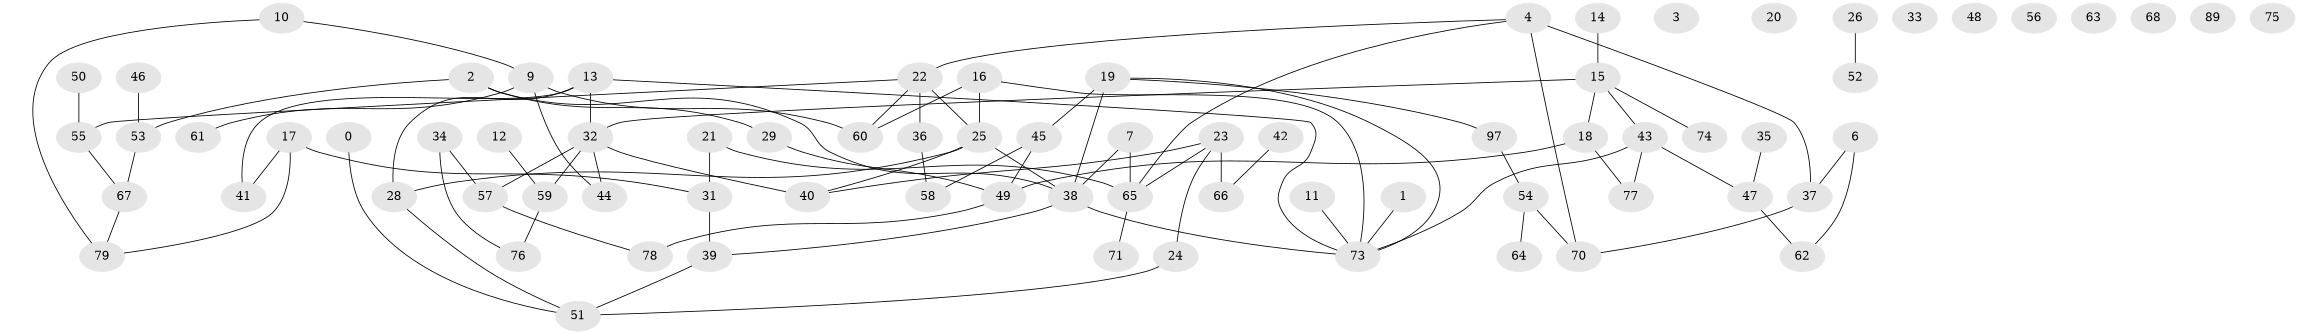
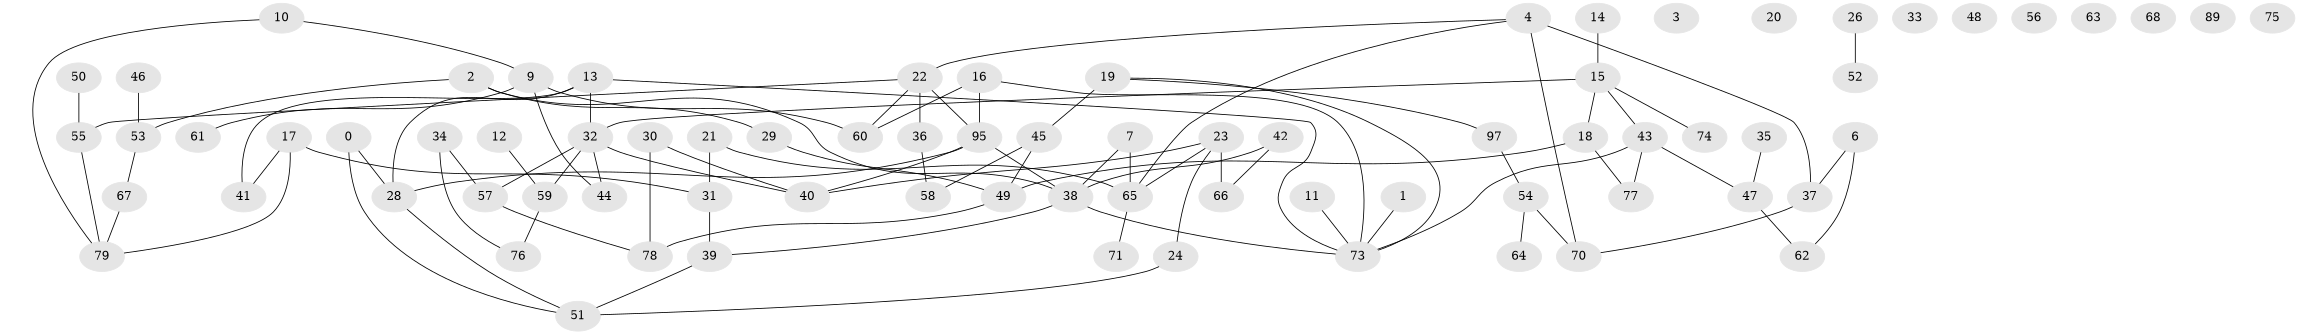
node "30": added
node "25": label "25" -> "95"
edge "19" -- "38": now "42" -- "38"
edge "55" -- "67": now "55" -- "79"
edge "0" -- "28": added
